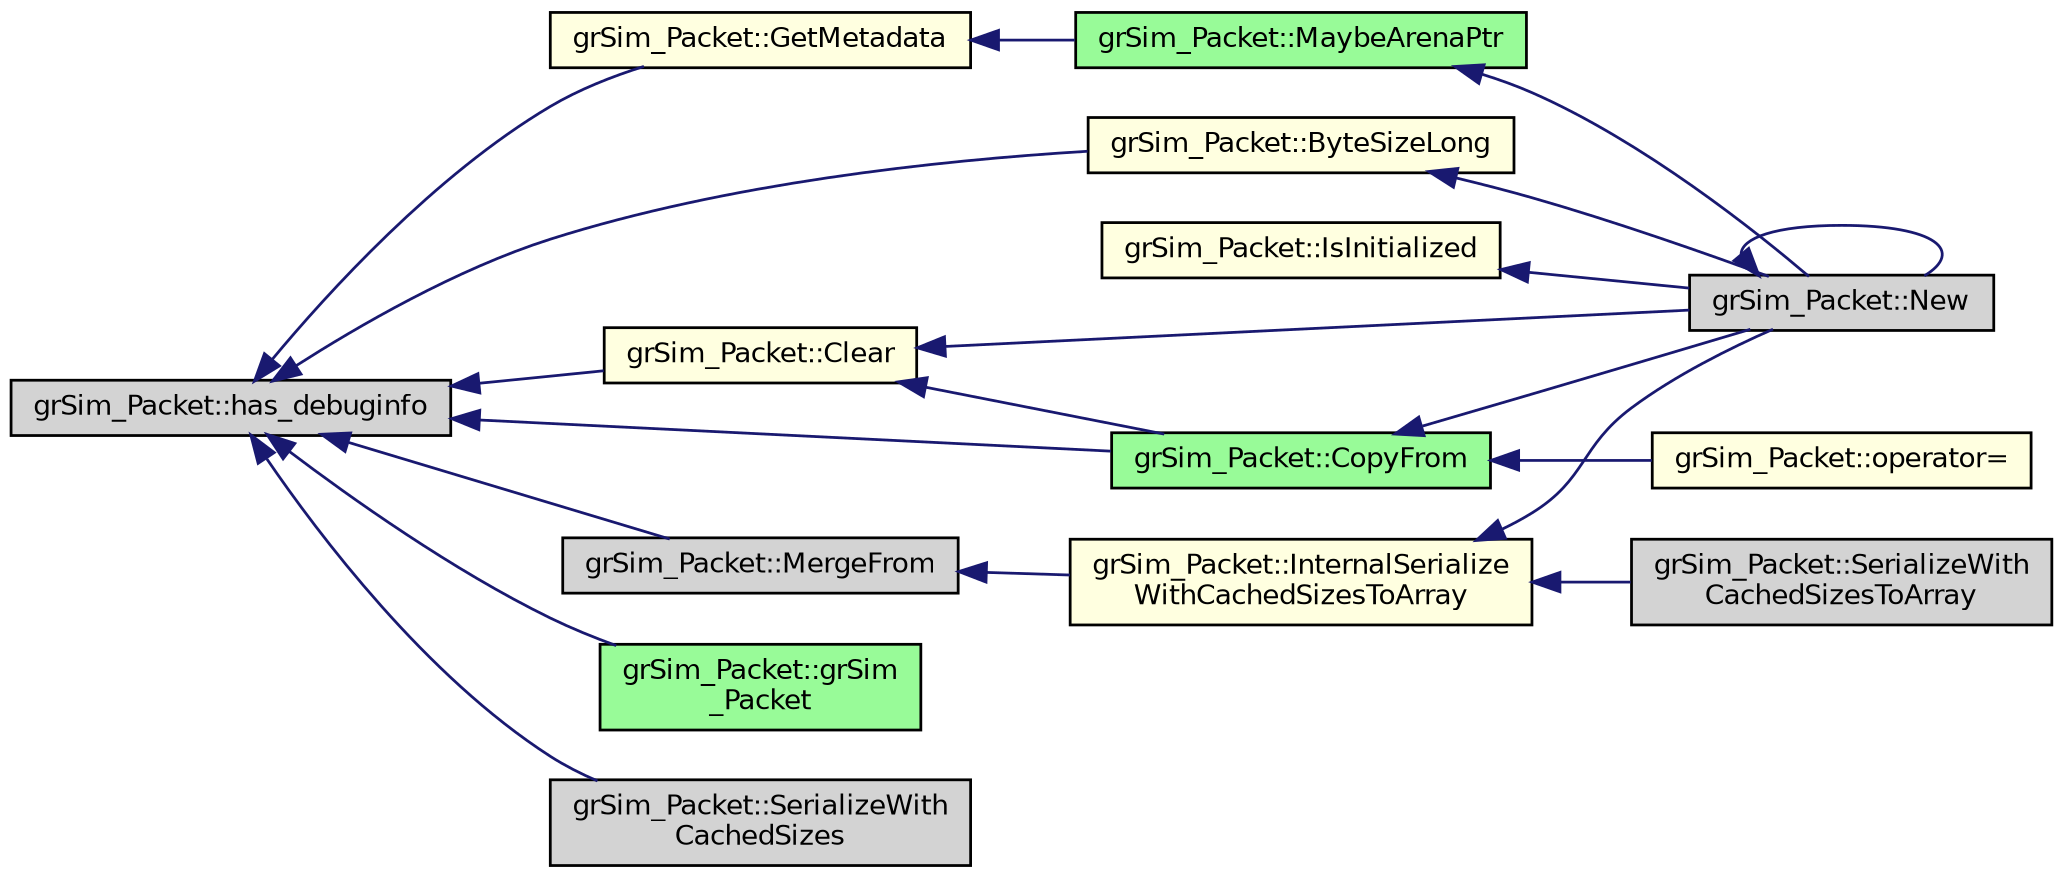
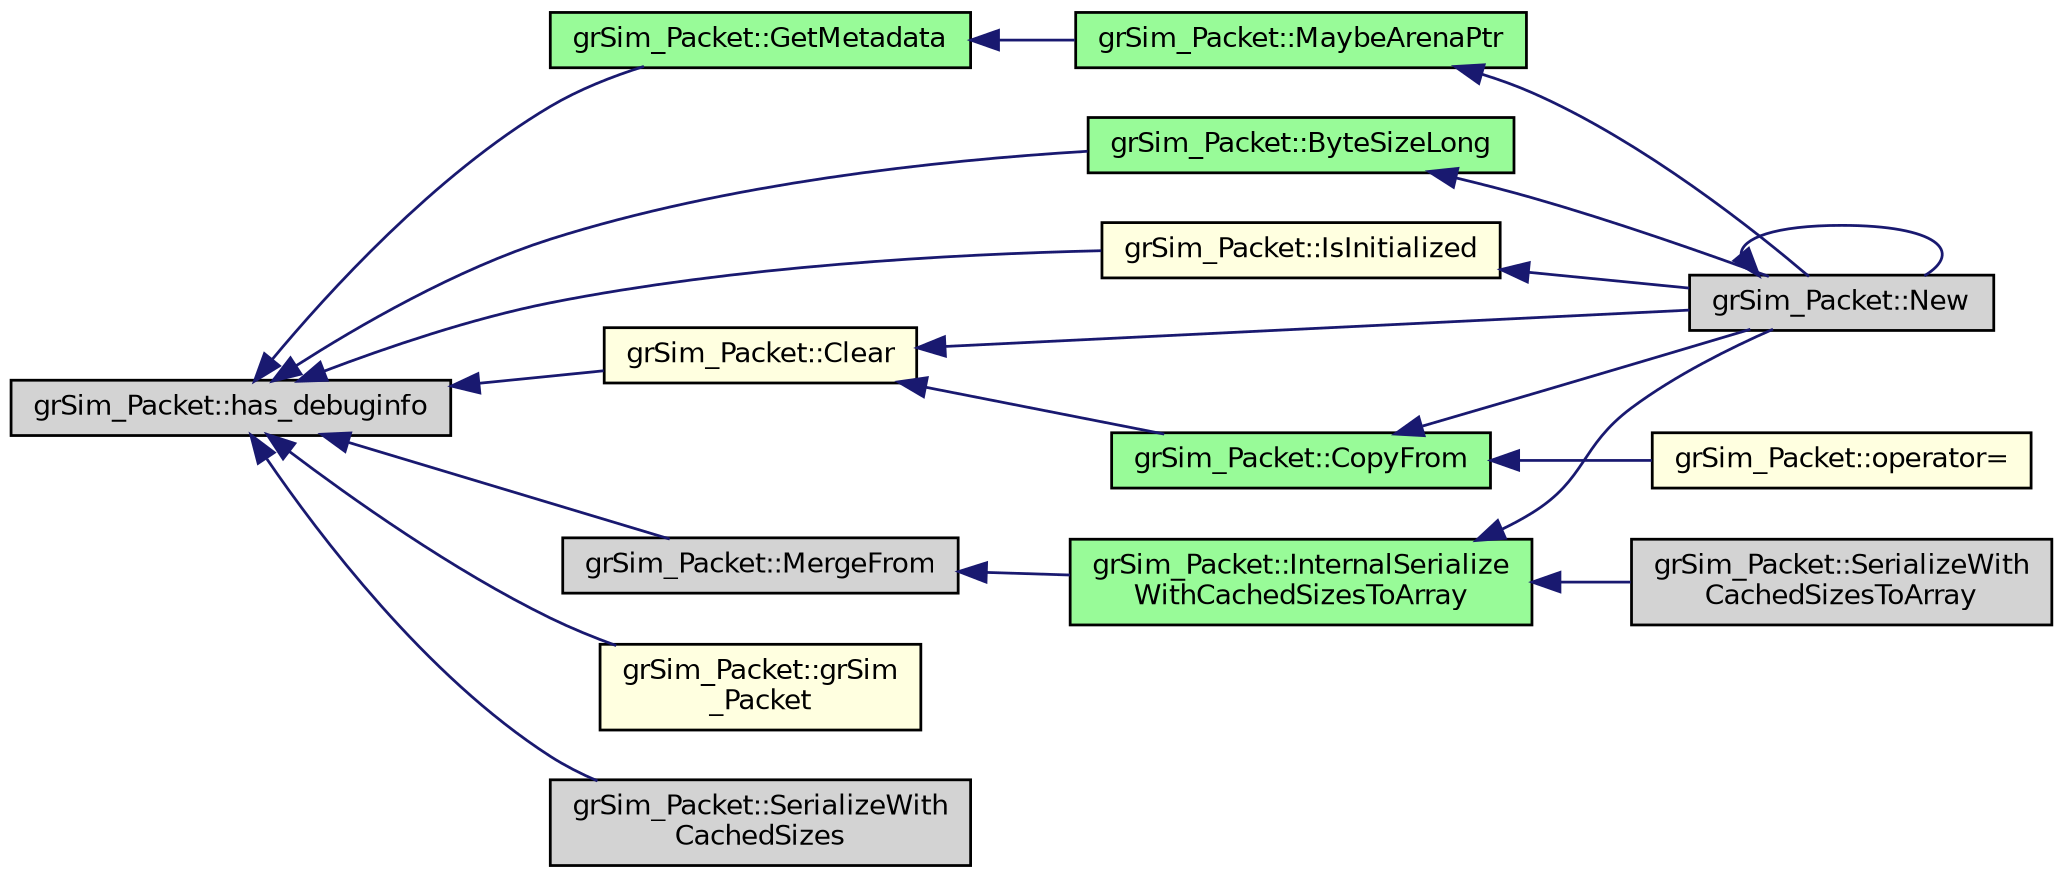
node "grSim_Packet::GetMetadata": fillcolor lightyellow -> palegreen
node "grSim_Packet::ByteSizeLong": fillcolor lightyellow -> palegreen
edge "grSim_Packet::CopyFrom" -> "grSim_Packet::has_debuginfo": now "grSim_Packet::IsInitialized" -> "grSim_Packet::has_debuginfo"
node "grSim_Packet::InternalSerialize WithCachedSizesToArray": fillcolor lightyellow -> palegreen
node "grSim_Packet::grSim _Packet": fillcolor palegreen -> lightyellow
